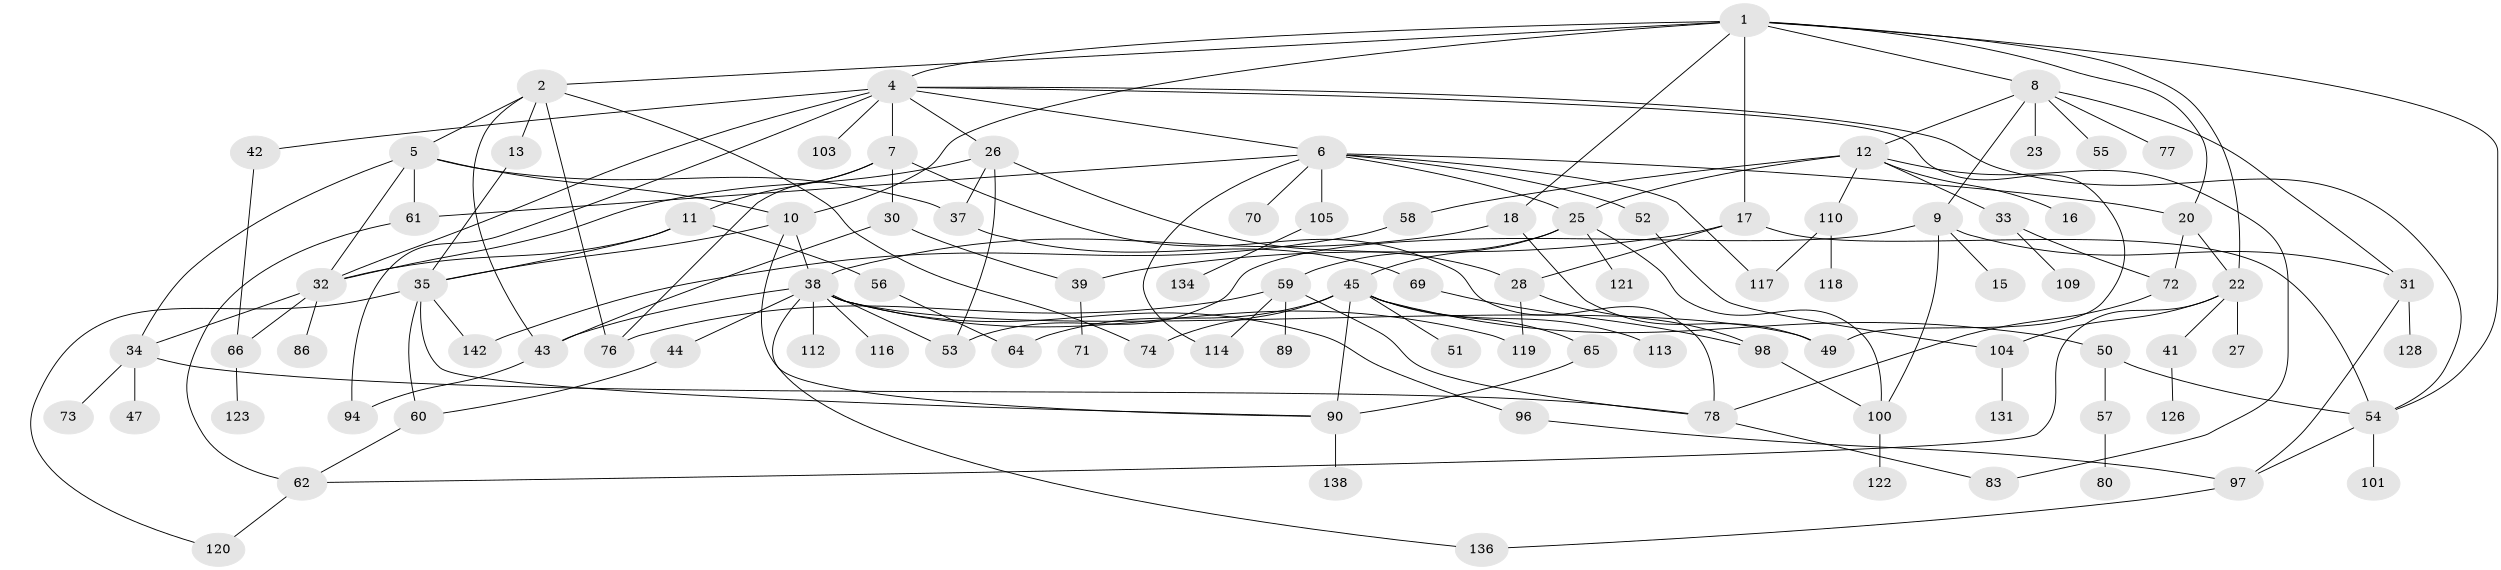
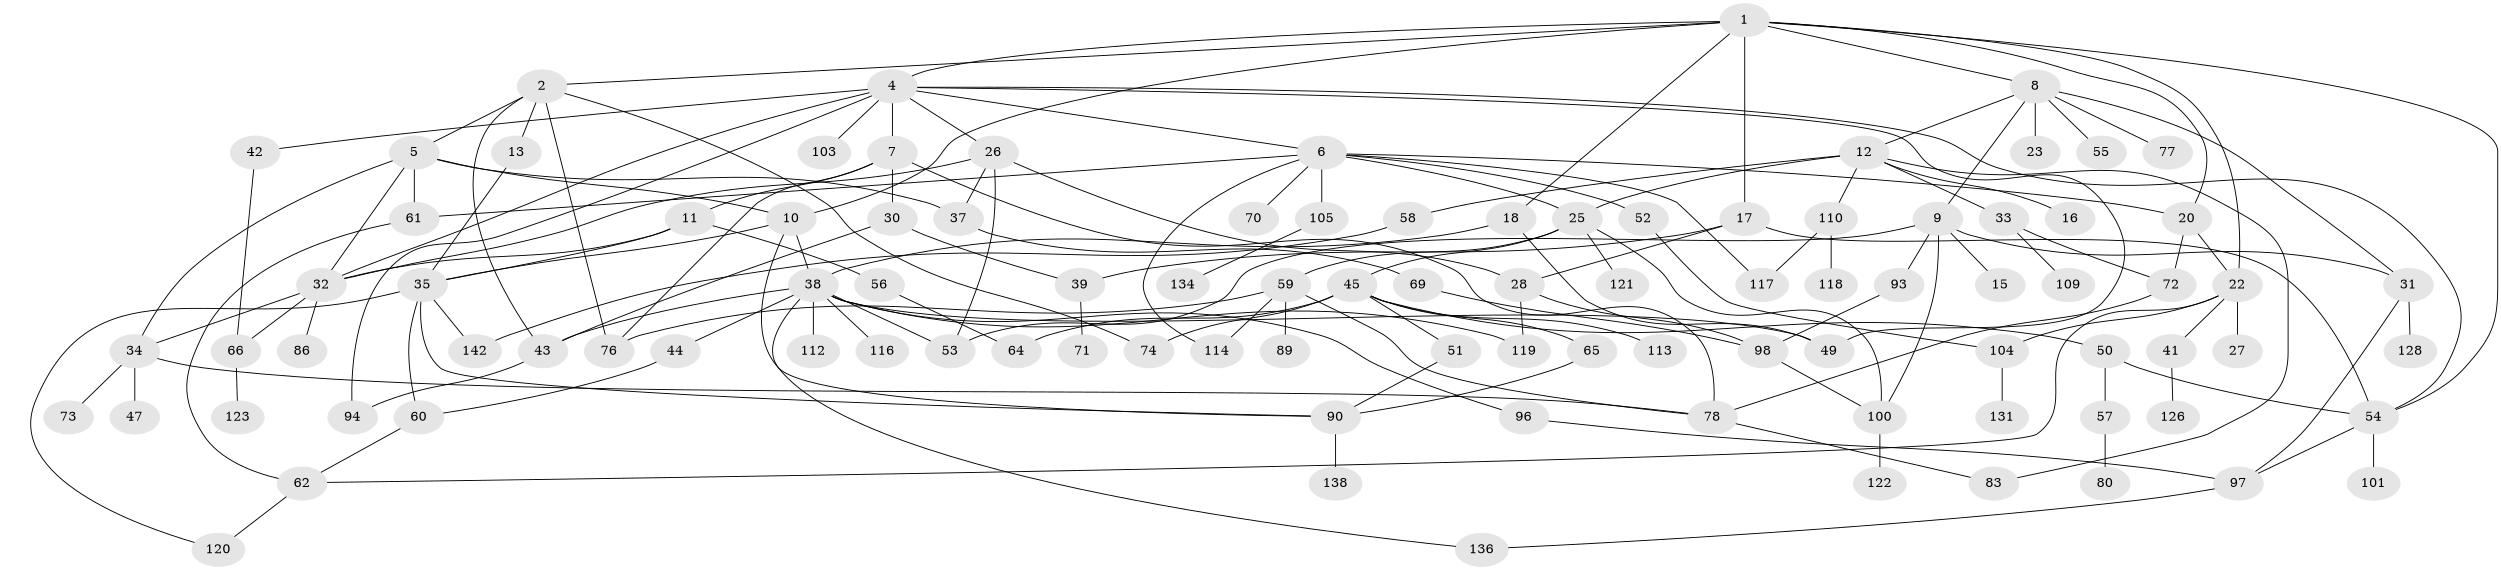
node "93": added
edge "45" -- "90": now "51" -- "90"
